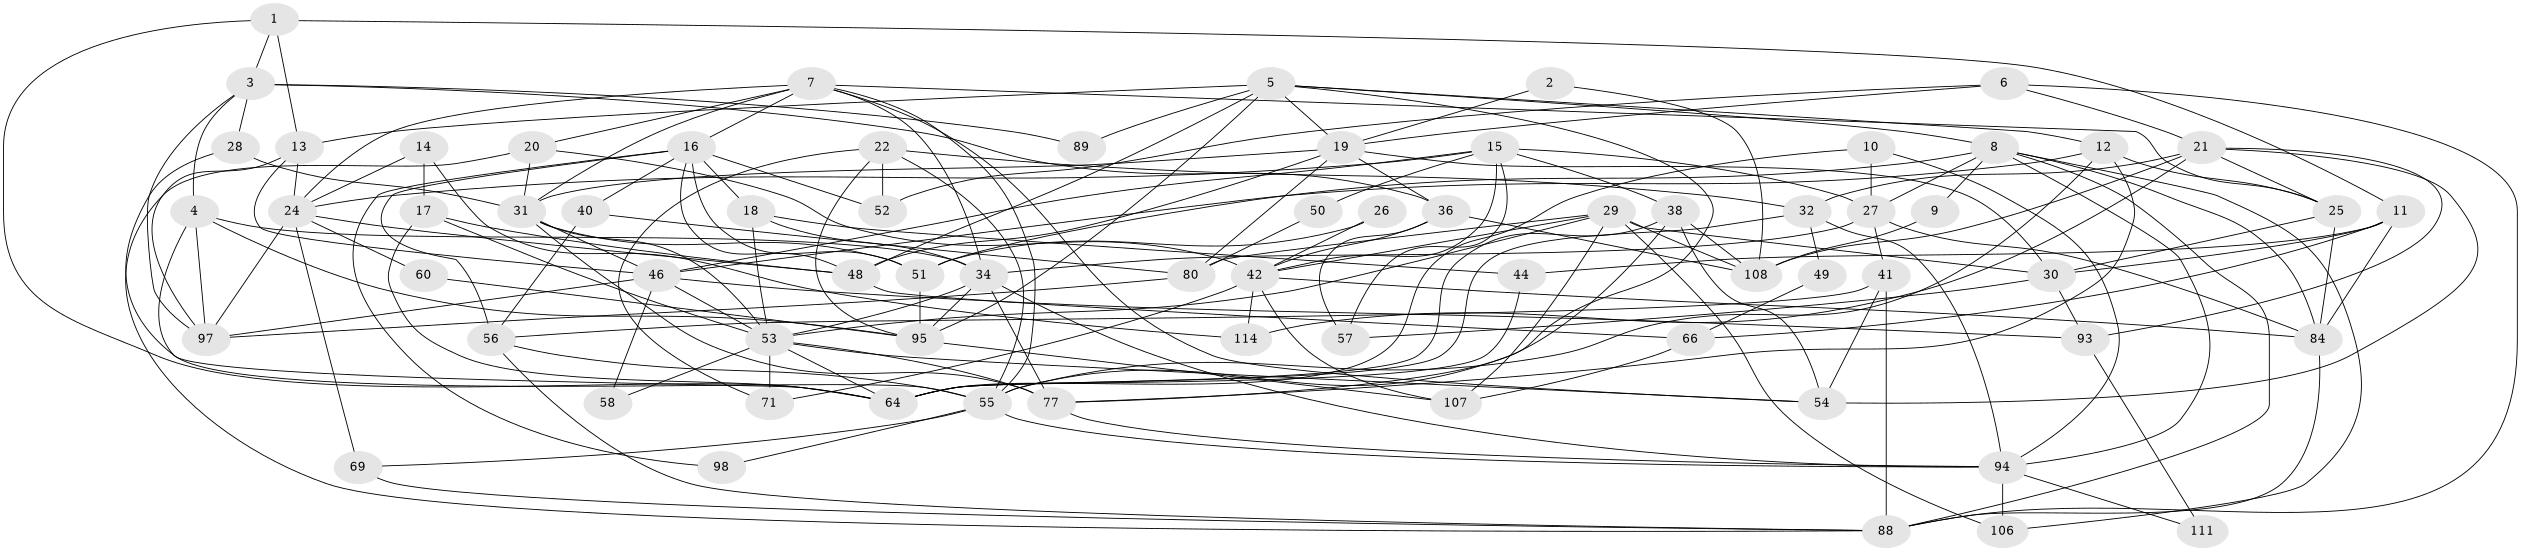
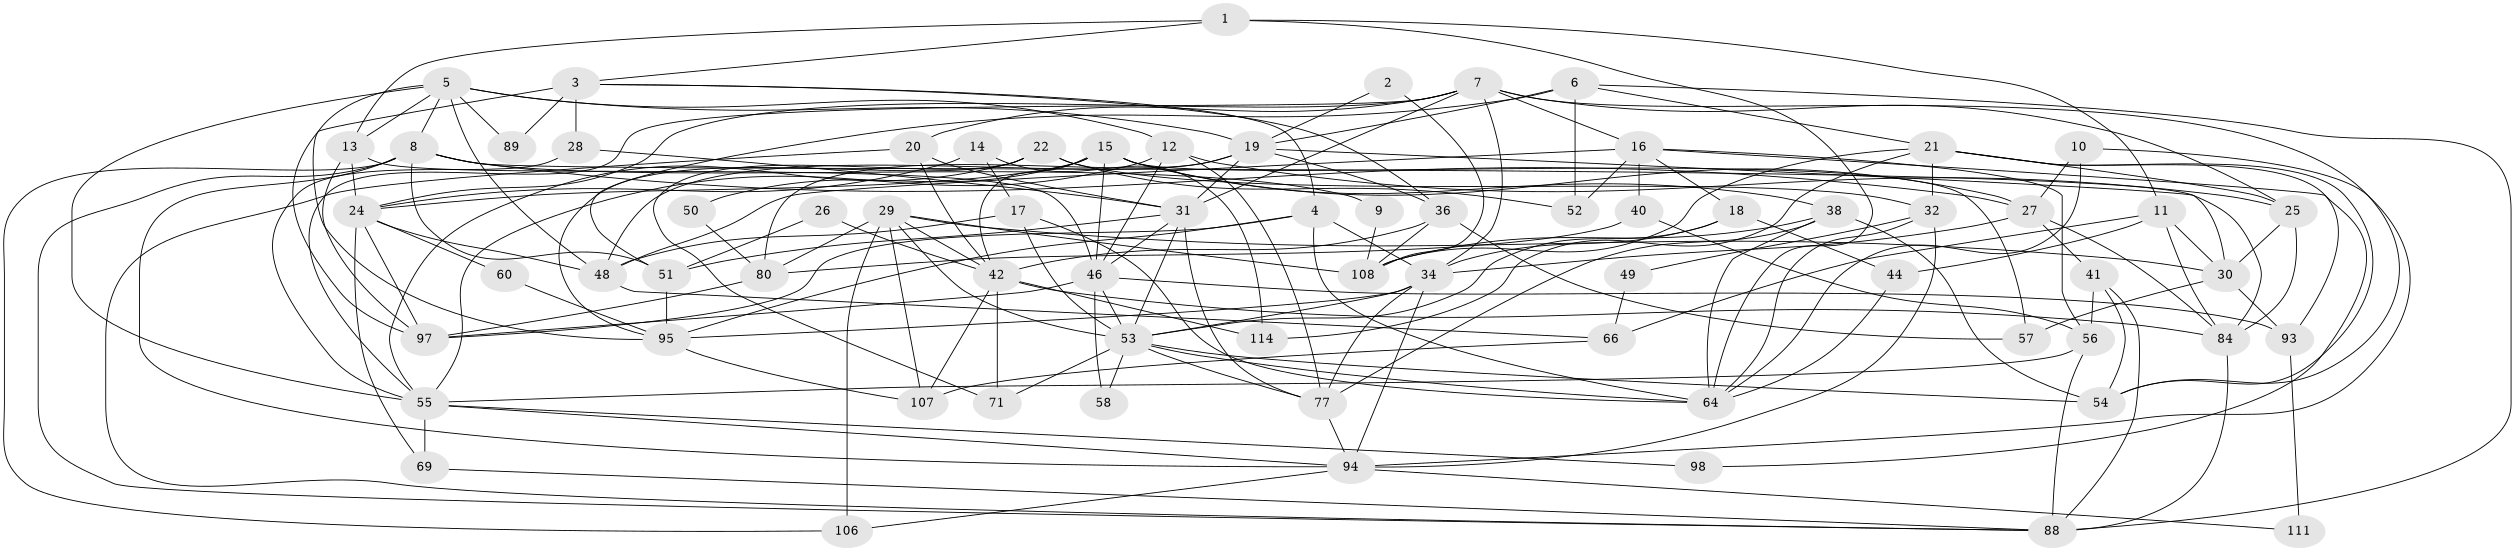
edge "16" -- "51": now "6" -- "51"
